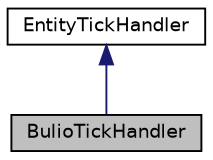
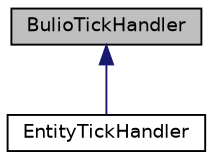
edge "BulioTickHandler" -> "EntityTickHandler": reversed
